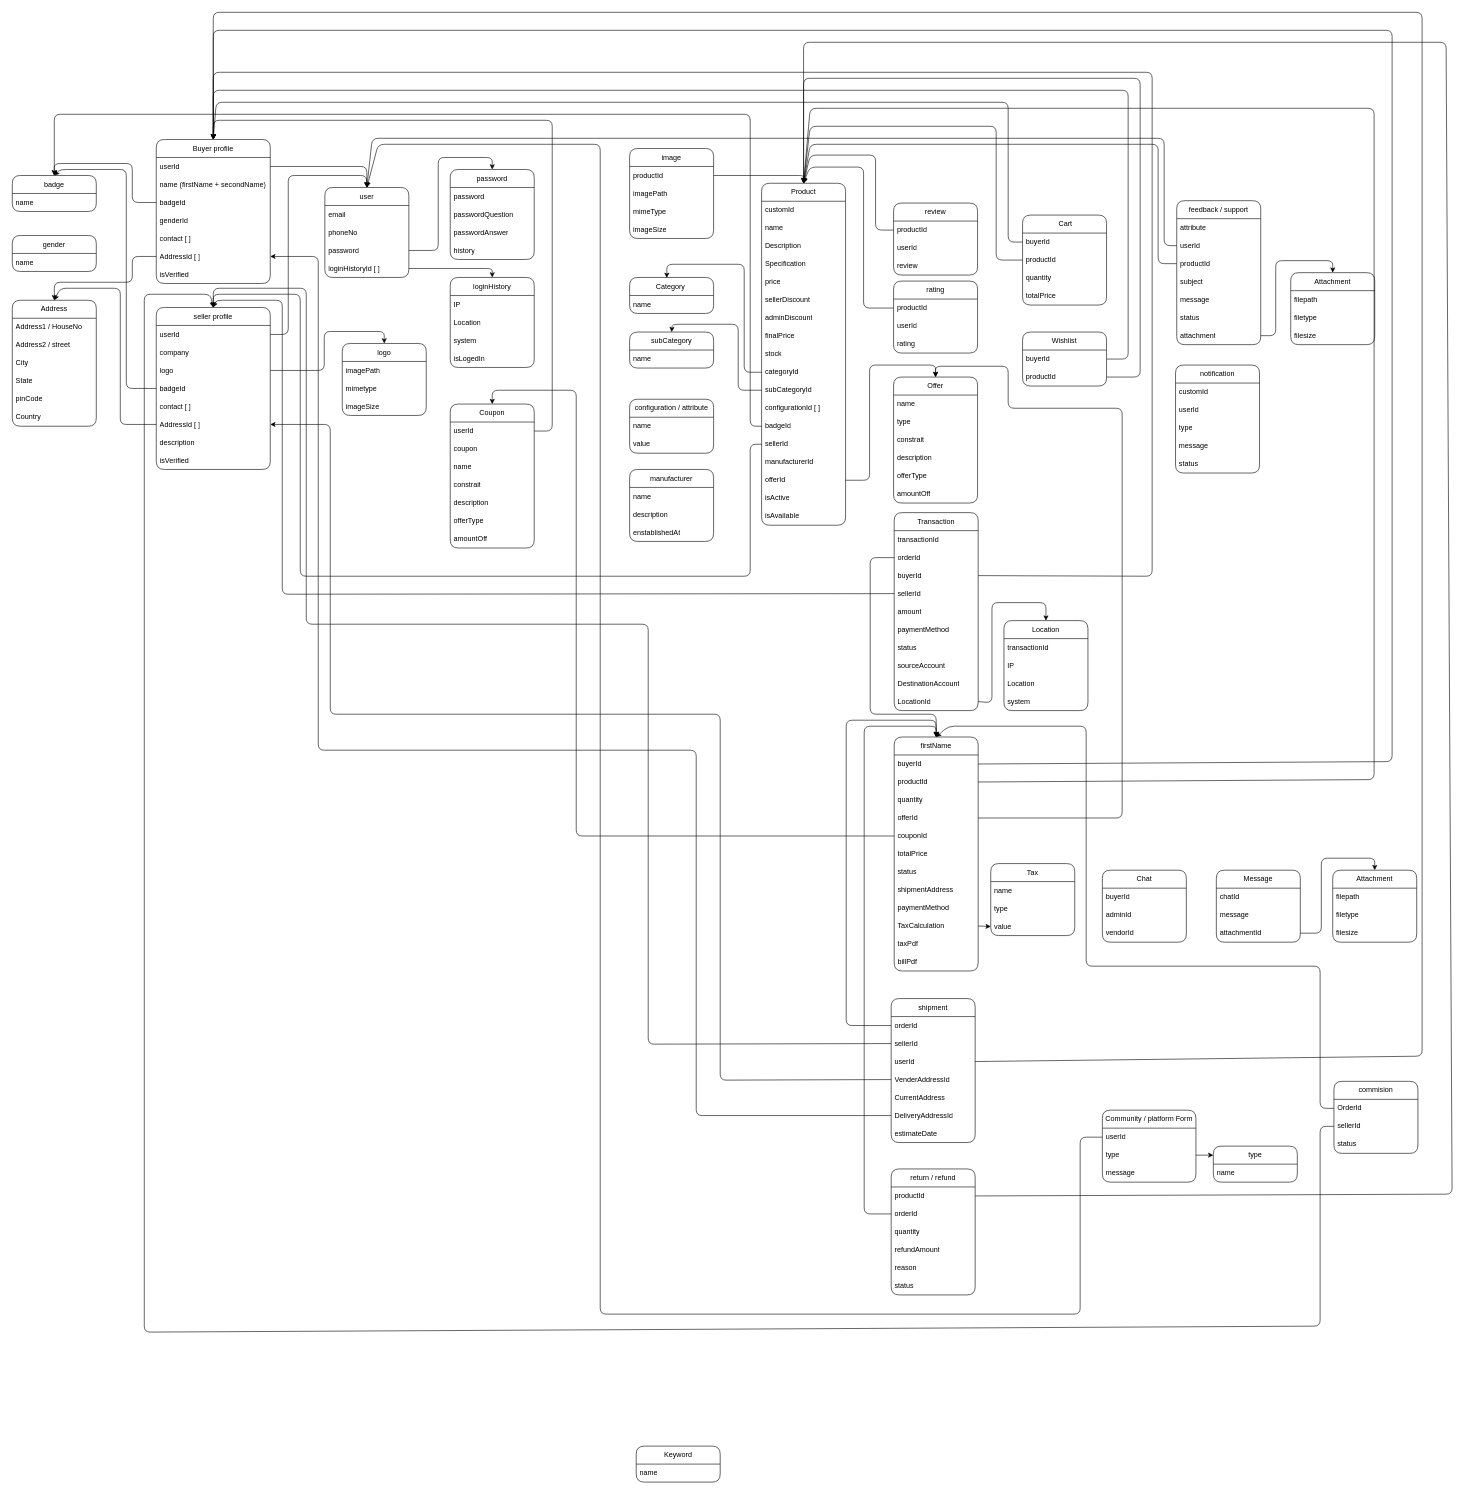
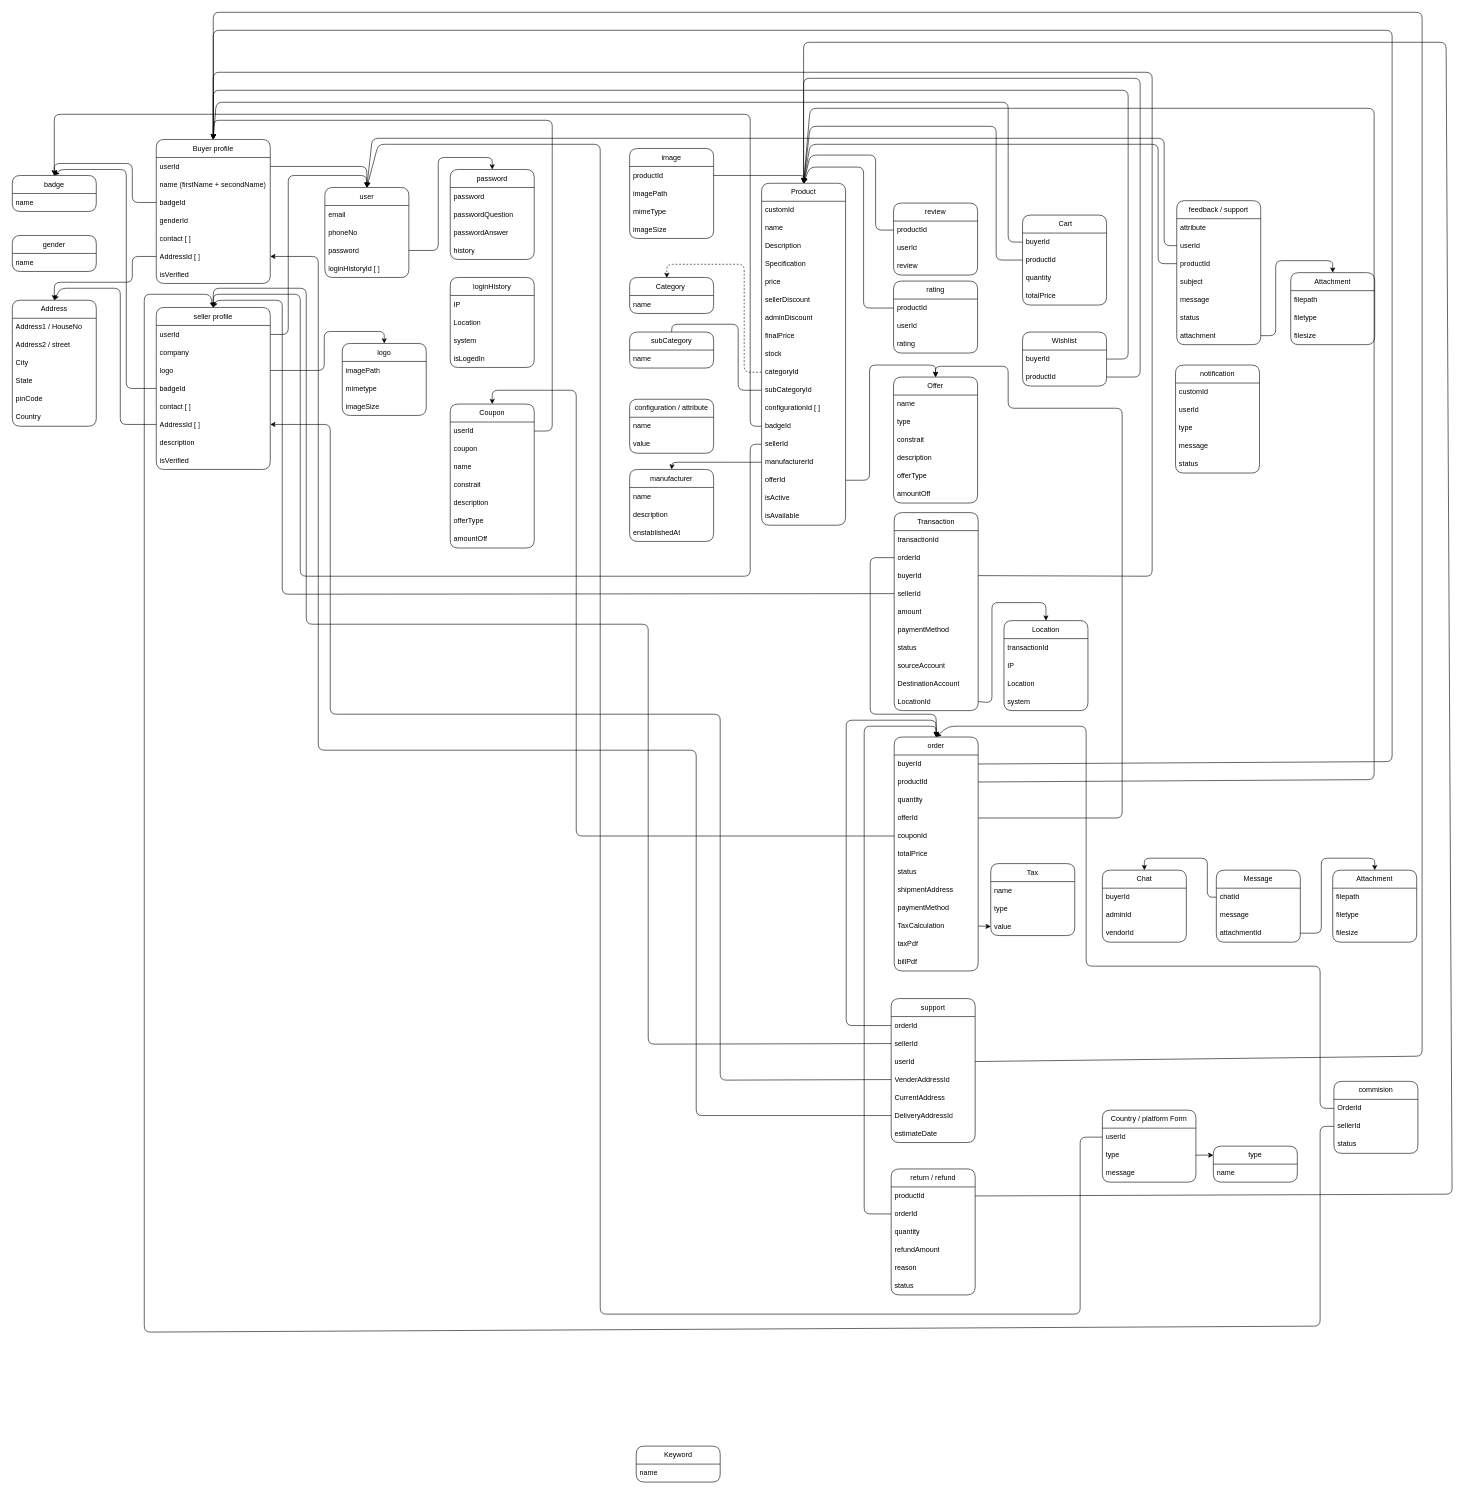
edge "loginHistoryId [ ]" -> "loginHistory": removed
edge "categoryId" -> "Category": style solid -> dashed
edge "subCategoryId" -> "subCategory": arrowhead classic -> none
edge "manufacturerId" -> "manufacturer": added
node "firstName": label "firstName" -> "order"
edge "chatId" -> "Chat": added
node "shipment": label "shipment" -> "support"
node "Community / platform Form": label "Community / platform Form" -> "Country / platform Form"
